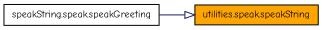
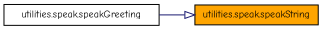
node "speakString.speak.speakGreeting": label "speakString.speak.speakGreeting" -> "utilities.speak.speakGreeting"
